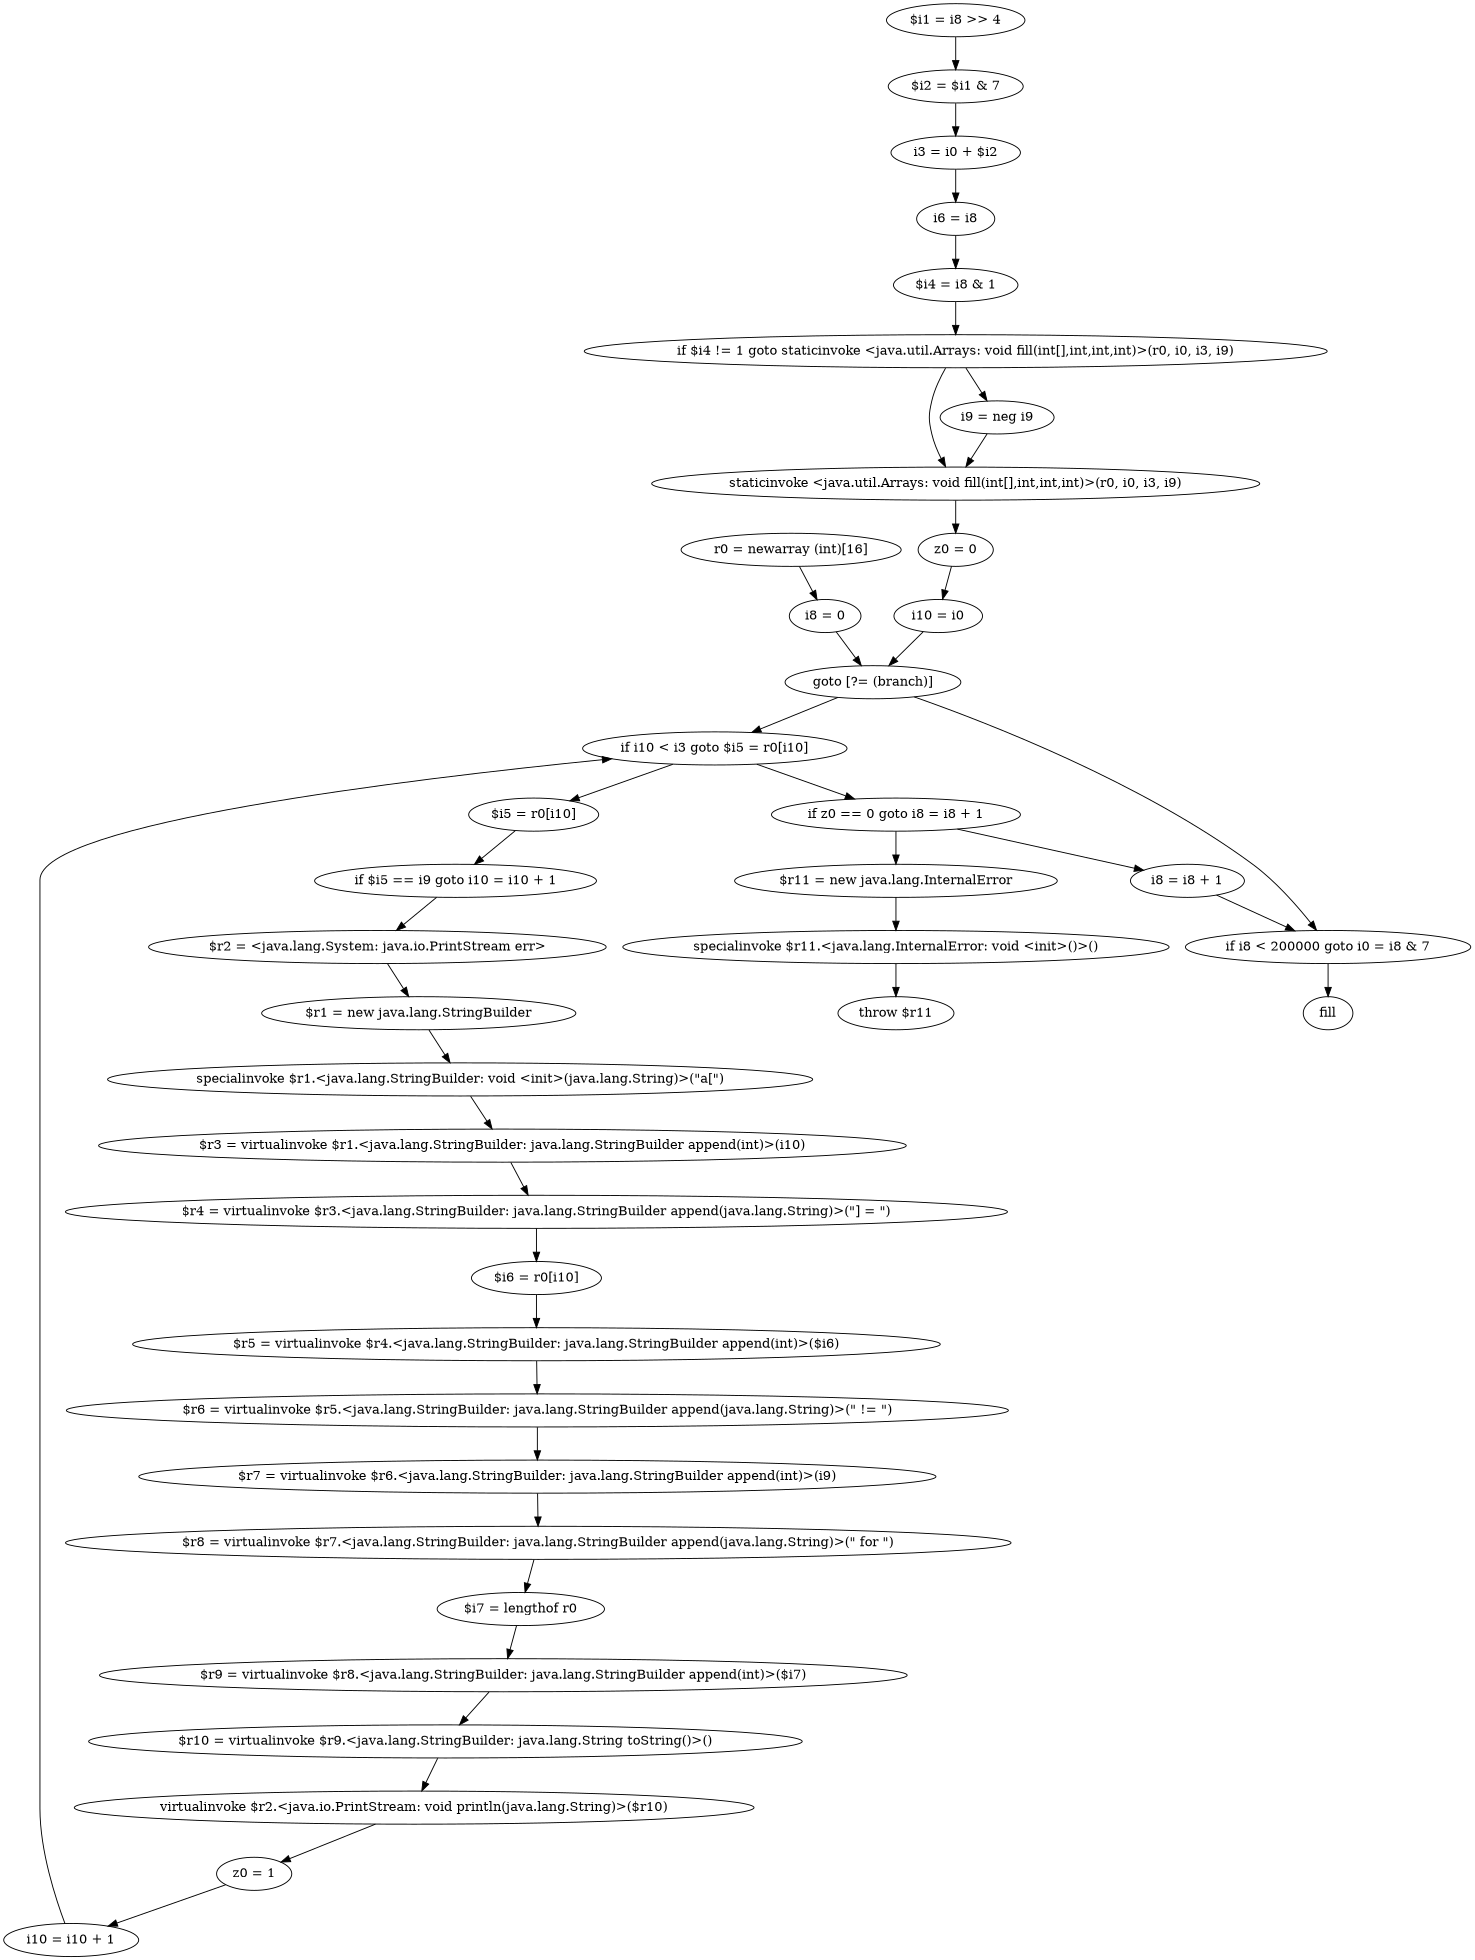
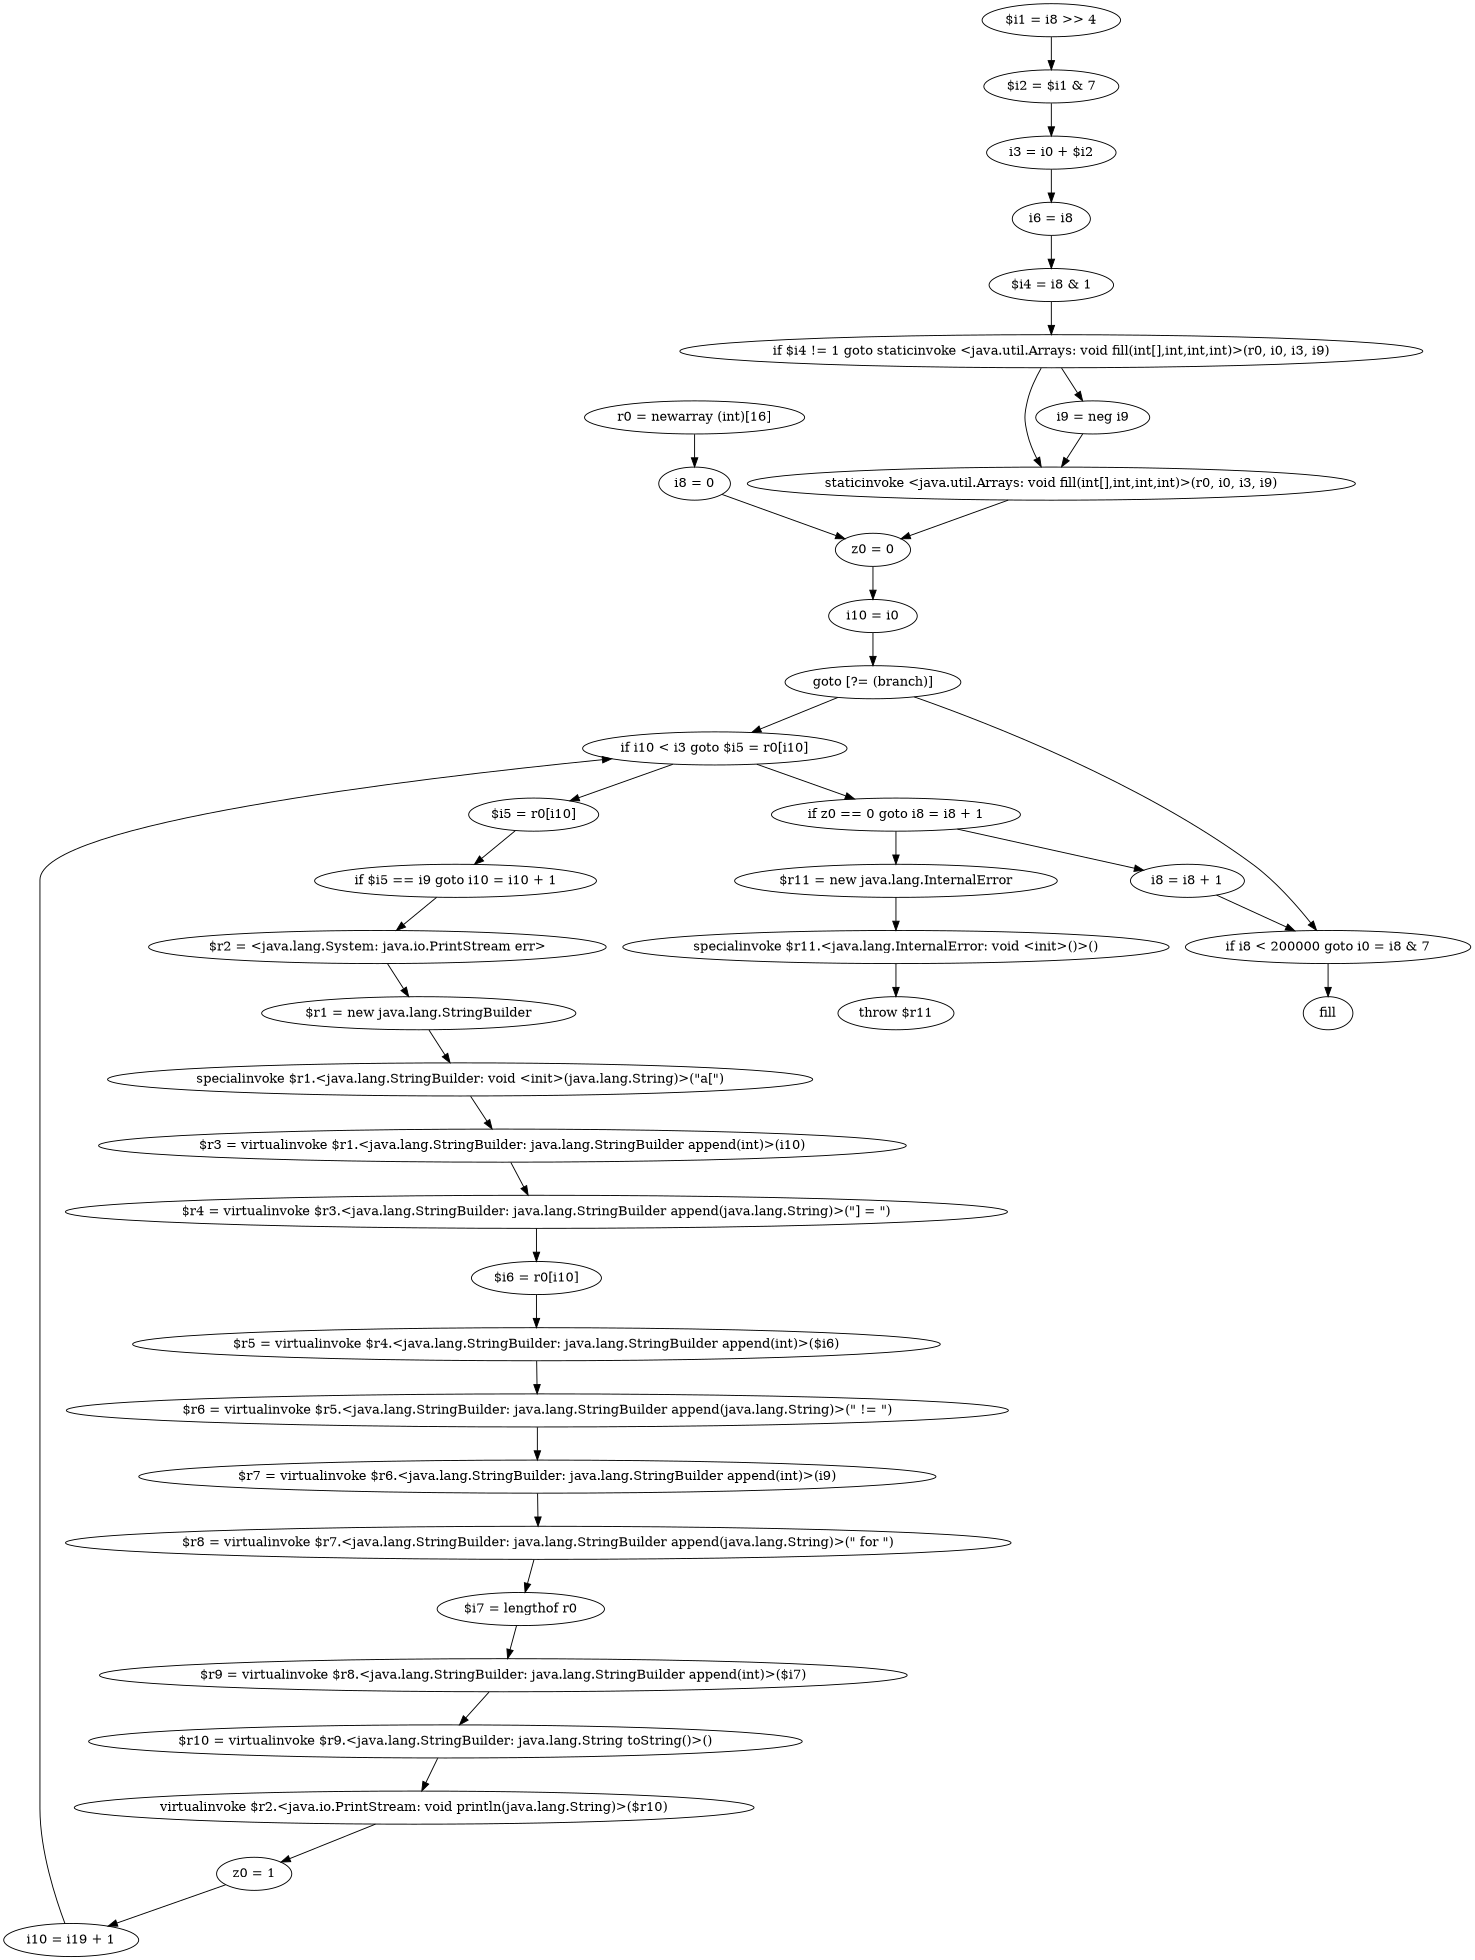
edge "i8 = 0" -> "goto [?= (branch)]": now "i8 = 0" -> "z0 = 0"
node "i10 = i10 + 1": label "i10 = i10 + 1" -> "i10 = i19 + 1"
